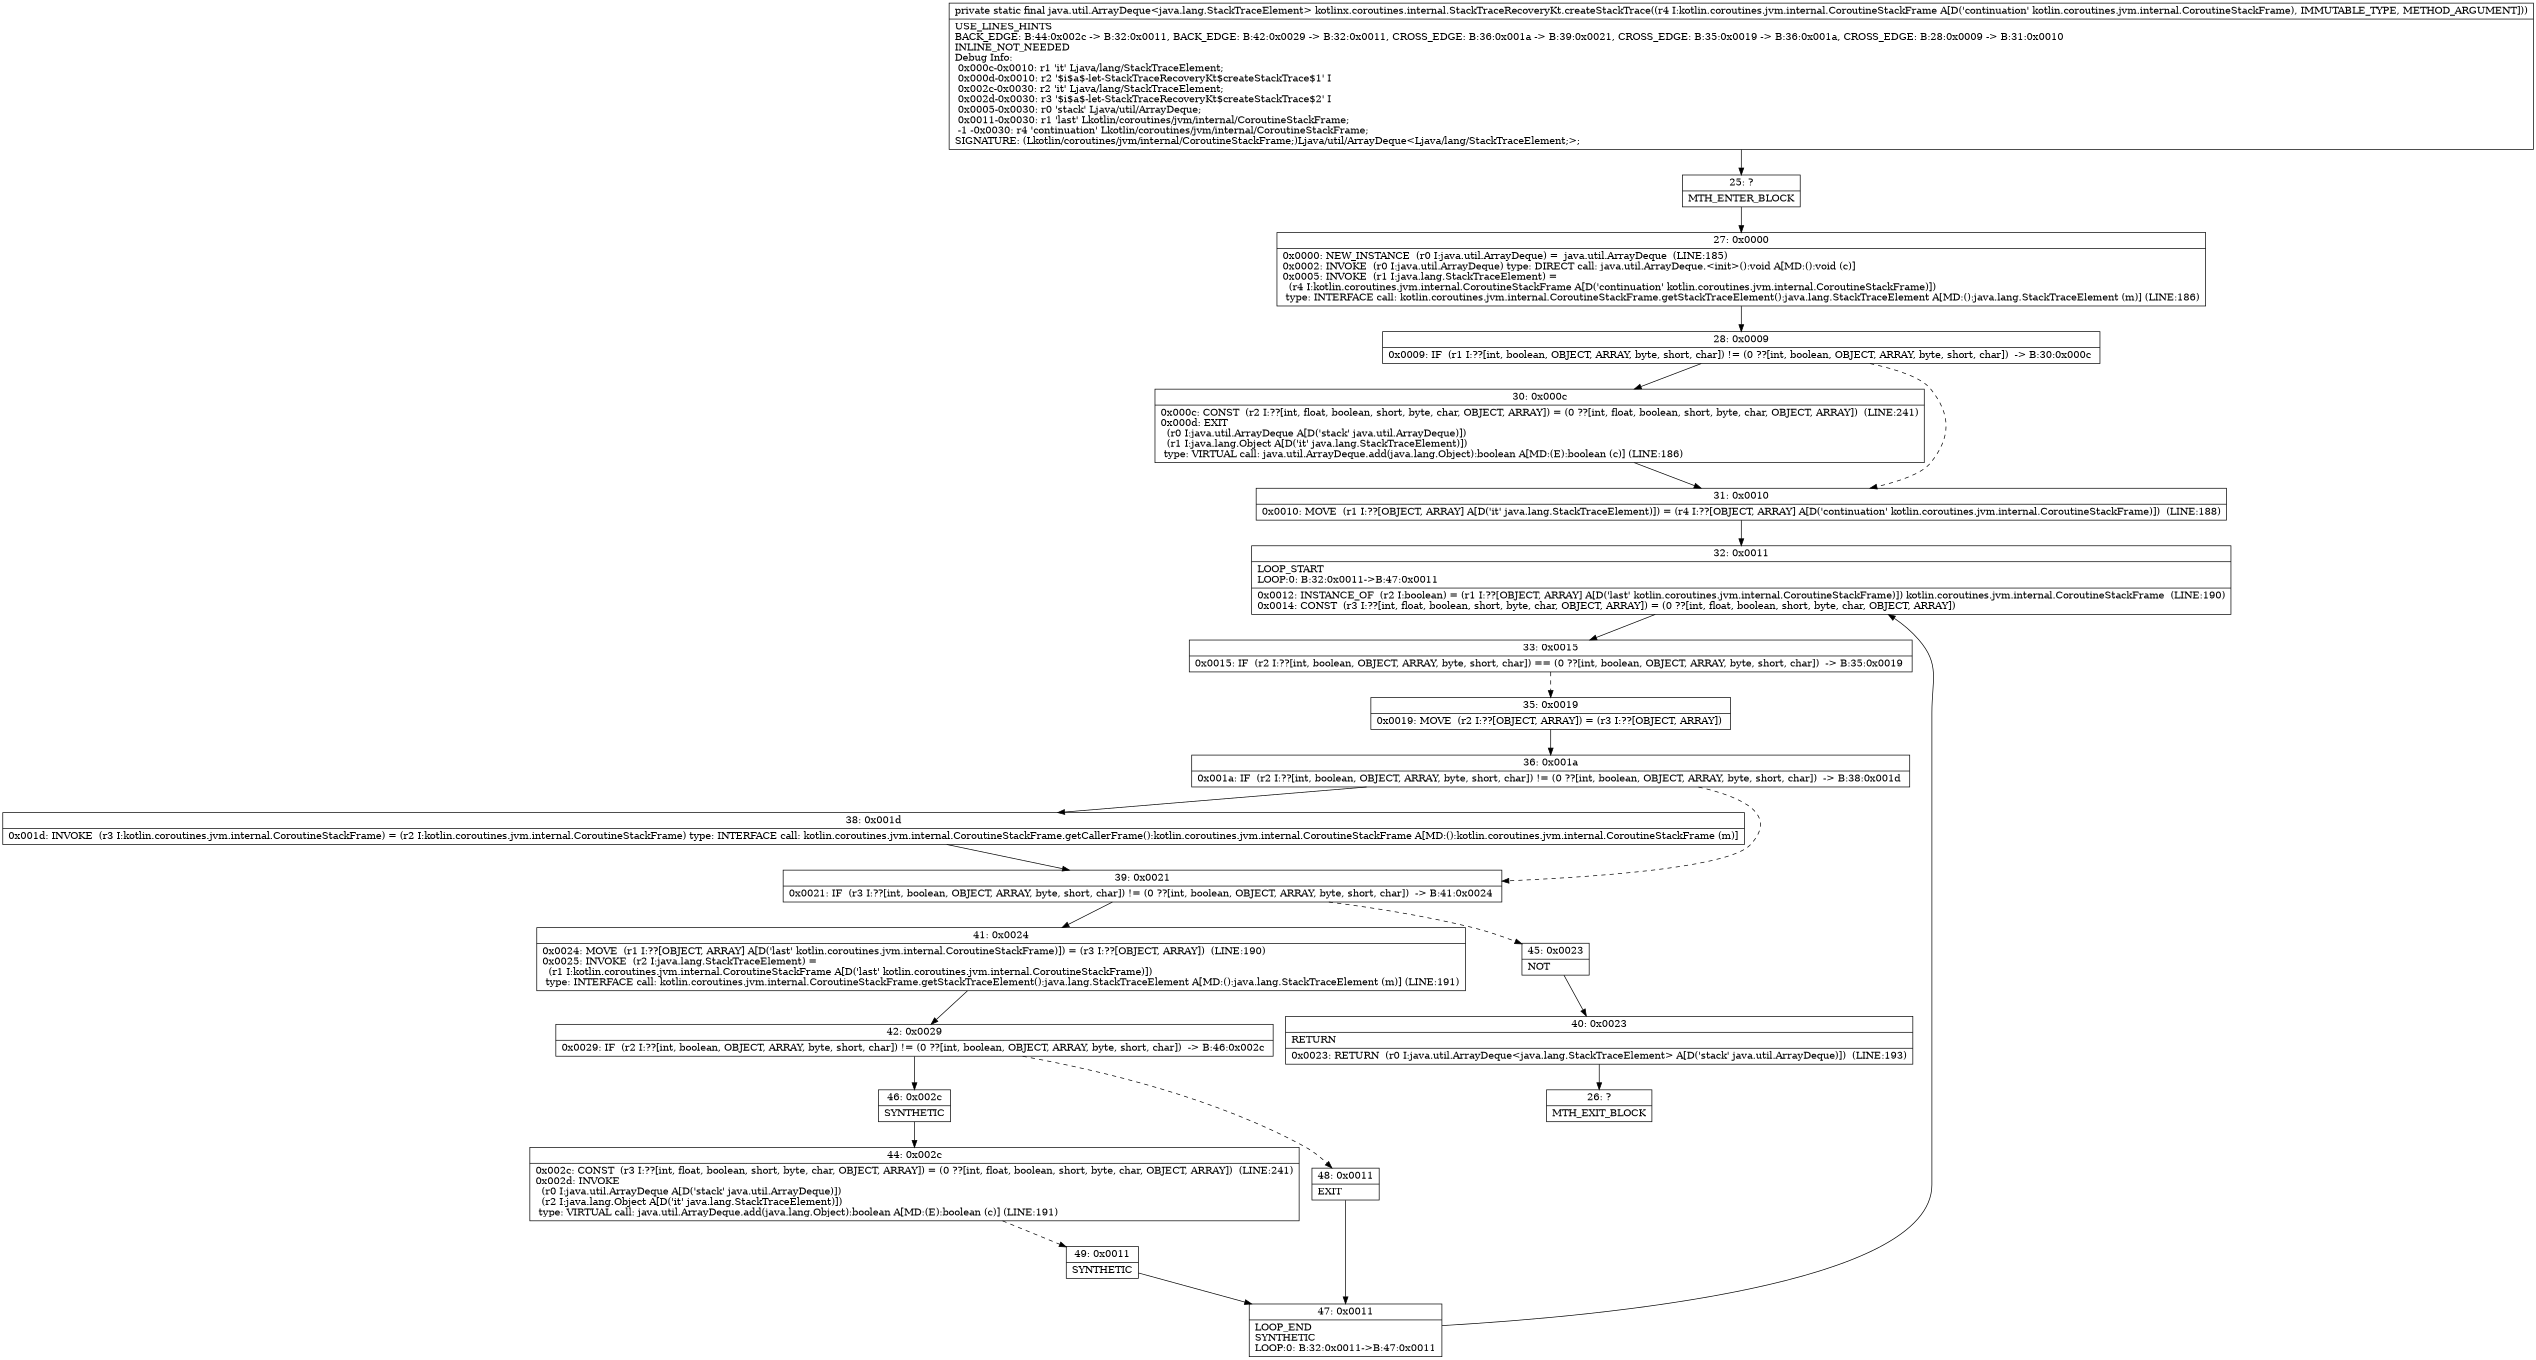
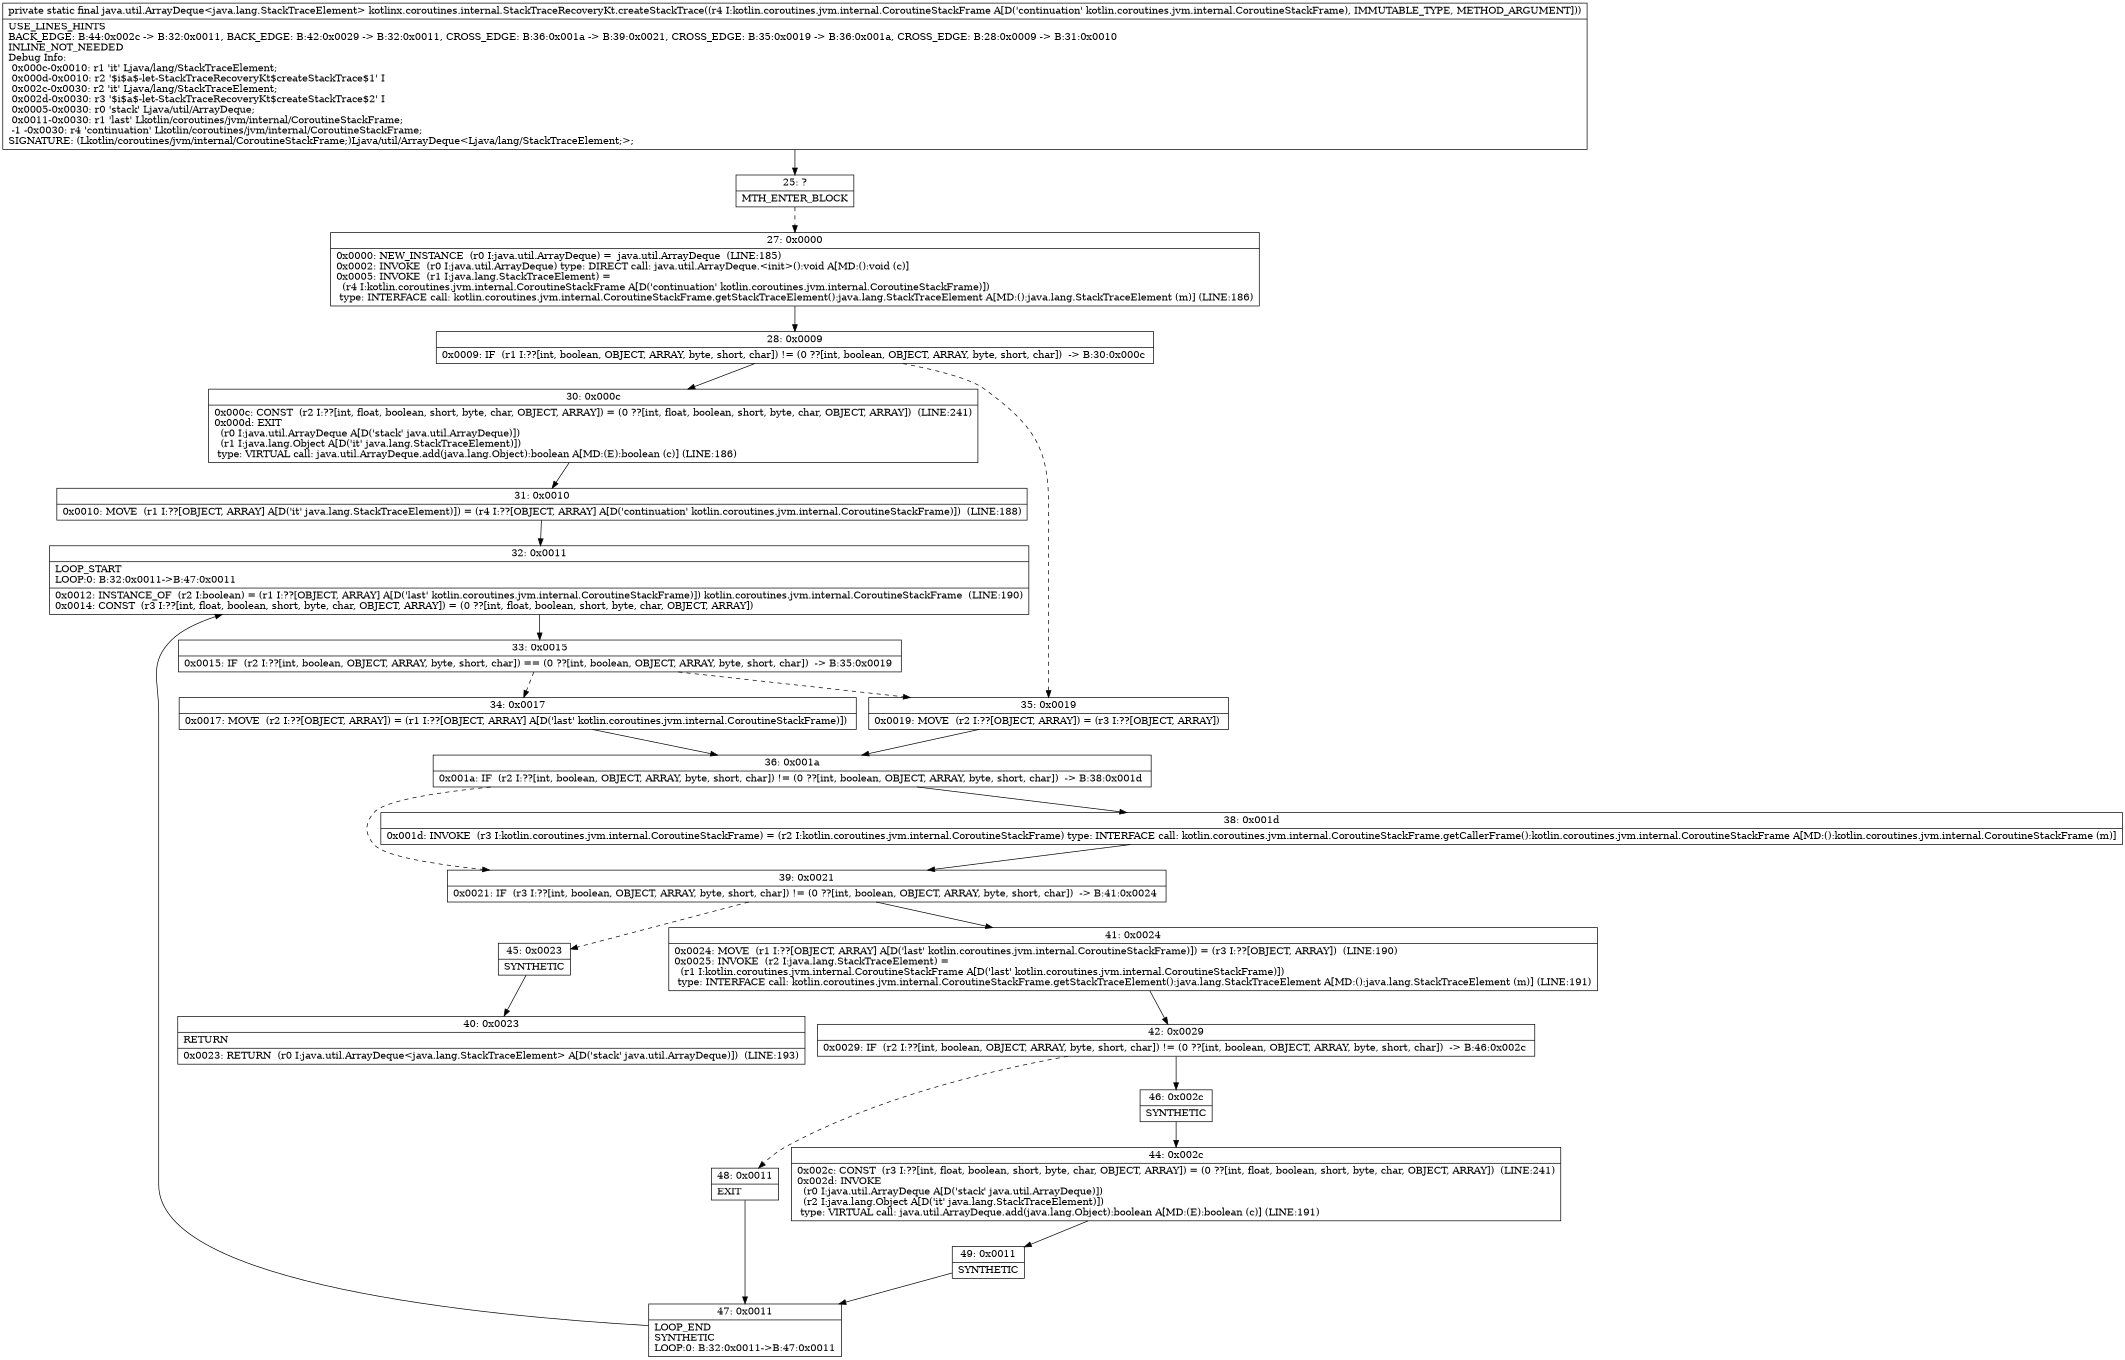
edge "25: ?" -> "27: 0x0000": style solid -> dashed
edge "28: 0x0009" -> "31: 0x0010": now "28: 0x0009" -> "35: 0x0019"
node "34: 0x0017": added
node "45: 0x0023": text "NOT" -> "SYNTHETIC"
node "26: ?": removed
edge "44: 0x002c" -> "49: 0x0011": style dashed -> solid
